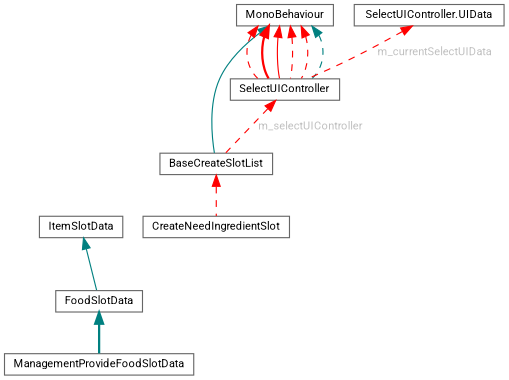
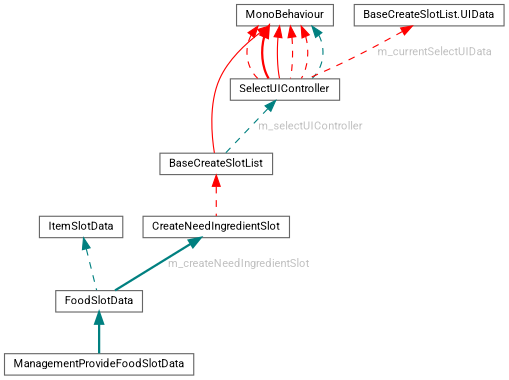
node "SelectUIController.UIData": label "SelectUIController.UIData" -> "BaseCreateSlotList.UIData"
edge "BaseCreateSlotList" -> "MonoBehaviour": color teal -> red
edge "BaseCreateSlotList" -> "SelectUIController": color red -> teal
edge "FoodSlotData" -> "CreateNeedIngredientSlot": added, label "m_createNeedIngredientSlot"
edge "FoodSlotData" -> "ItemSlotData": style solid -> dashed
